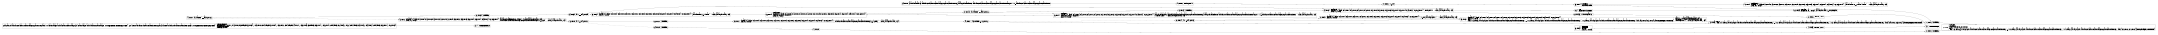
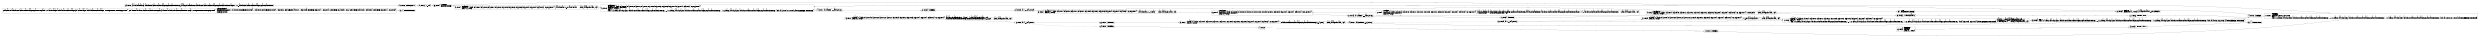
node "43: 0x000c": added
node "64: 0x005b": text "core r1" -> "throw r1"
